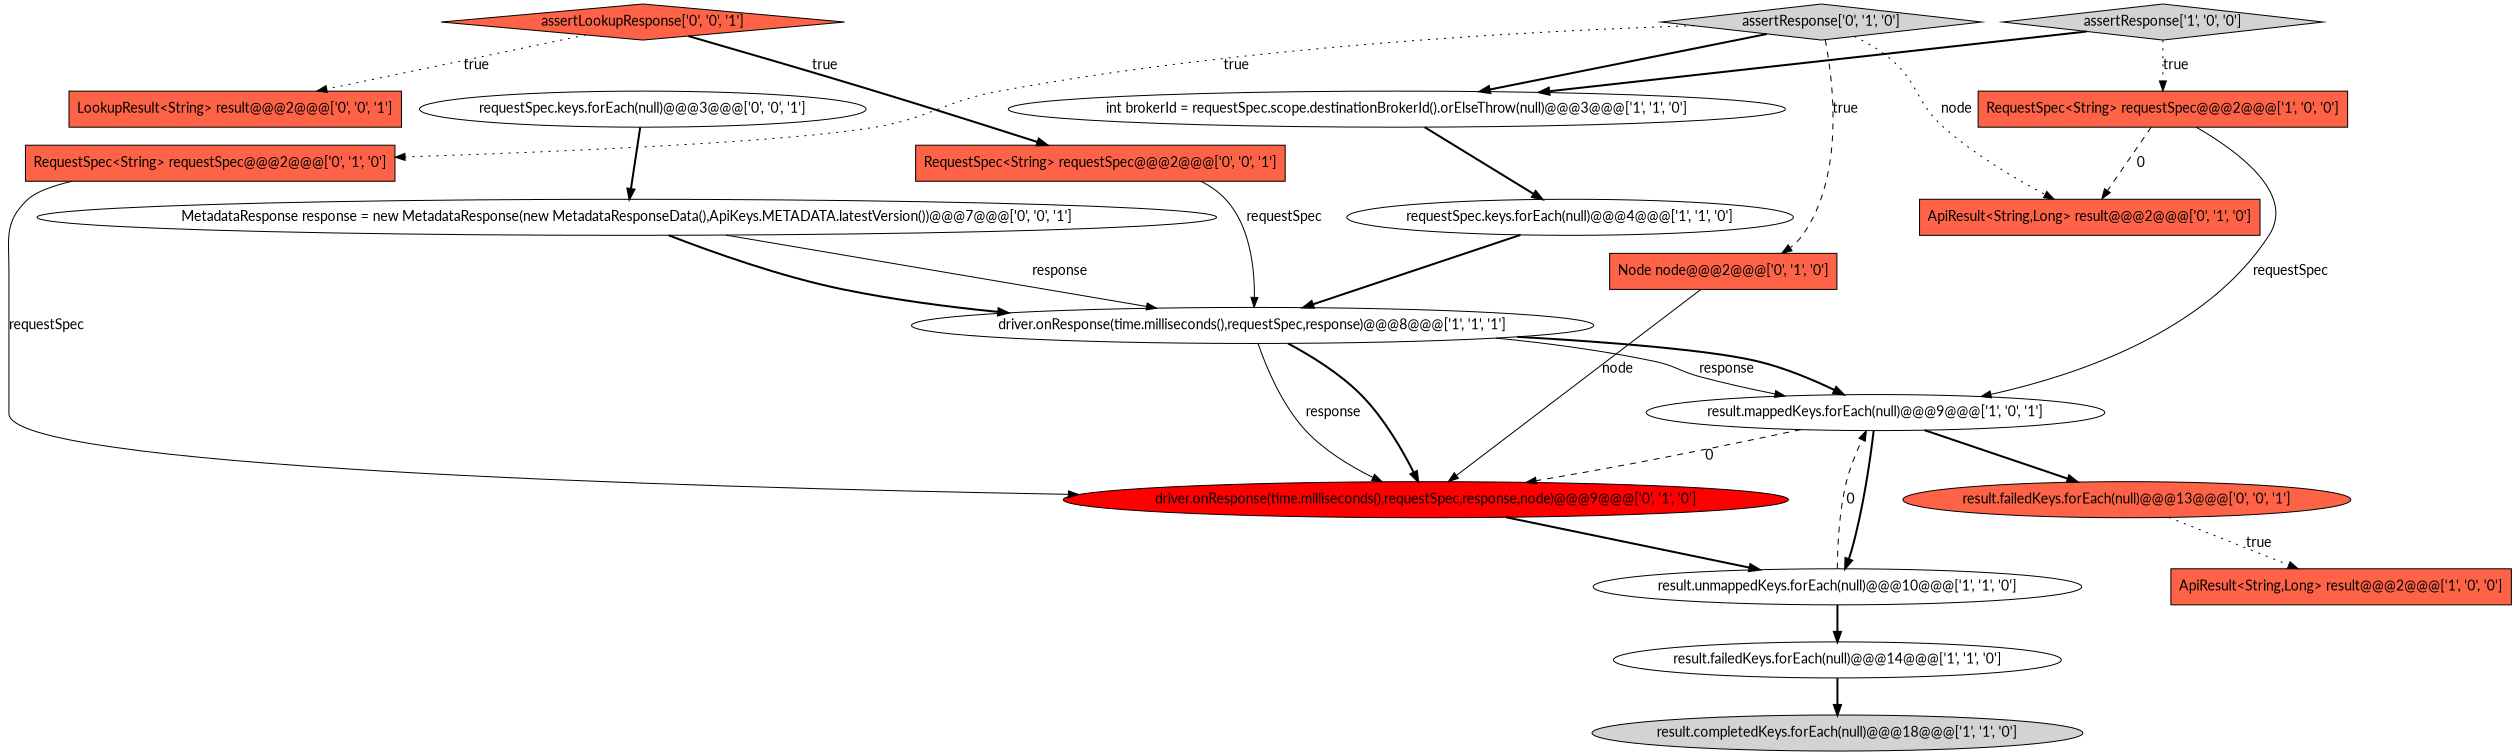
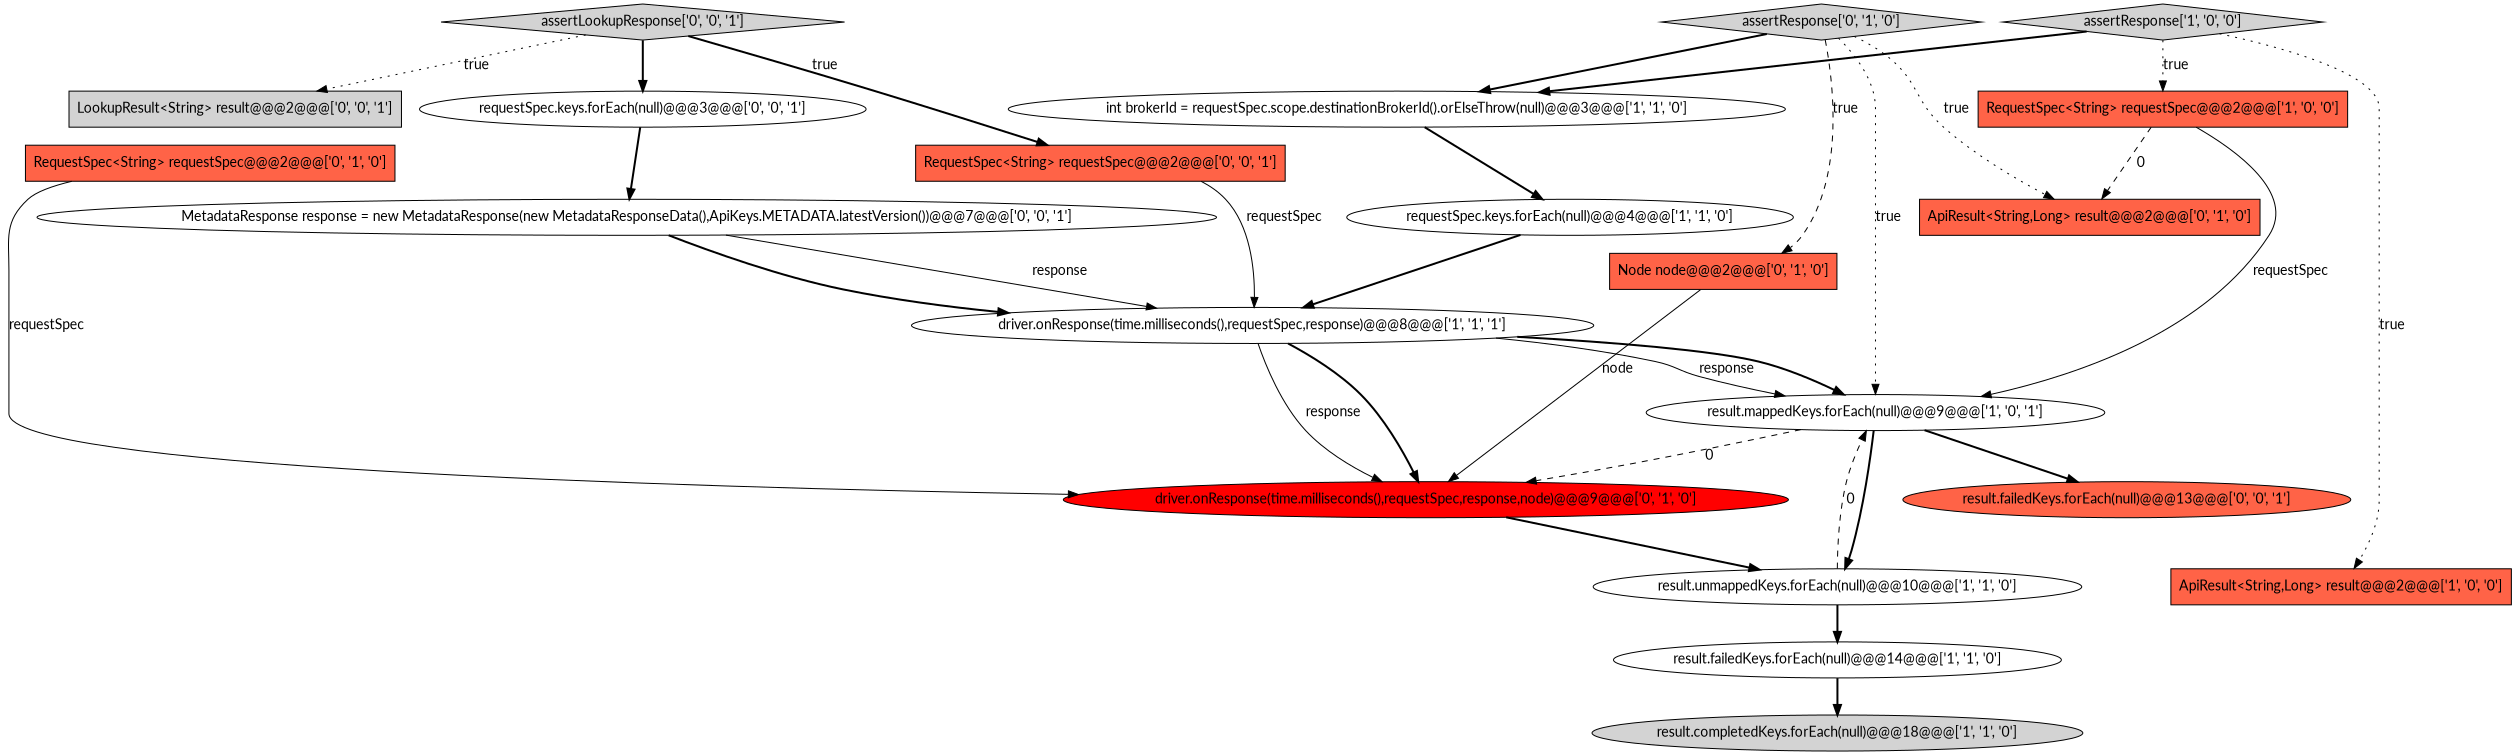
node "assertLookupResponse['0', '0', '1']": fillcolor tomato -> lightgray
edge "assertLookupResponse['0', '0', '1']" -> "requestSpec.keys.forEach(null)@@@3@@@['0', '0', '1']": added
edge "assertResponse['0', '1', '0']" -> "RequestSpec<String> requestSpec@@@2@@@['0', '1', '0']": now "assertResponse['0', '1', '0']" -> "result.mappedKeys.forEach(null)@@@9@@@['1', '0', '1']"
node "LookupResult<String> result@@@2@@@['0', '0', '1']": fillcolor tomato -> lightgray
edge "assertResponse['0', '1', '0']" -> "ApiResult<String,Long> result@@@2@@@['0', '1', '0']": label "node" -> "true"
edge "result.failedKeys.forEach(null)@@@13@@@['0', '0', '1']" -> "ApiResult<String,Long> result@@@2@@@['1', '0', '0']": now "assertResponse['1', '0', '0']" -> "ApiResult<String,Long> result@@@2@@@['1', '0', '0']"
